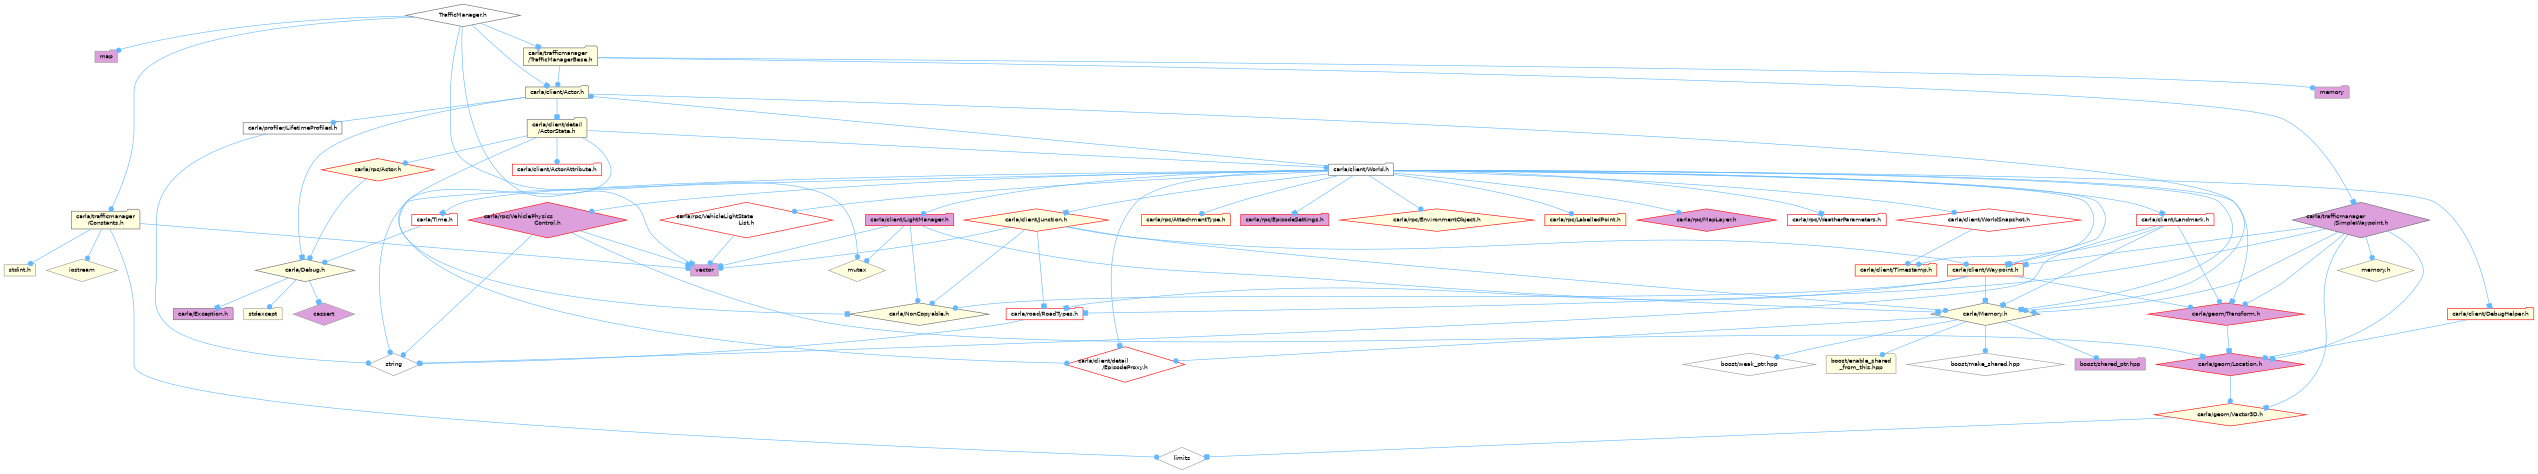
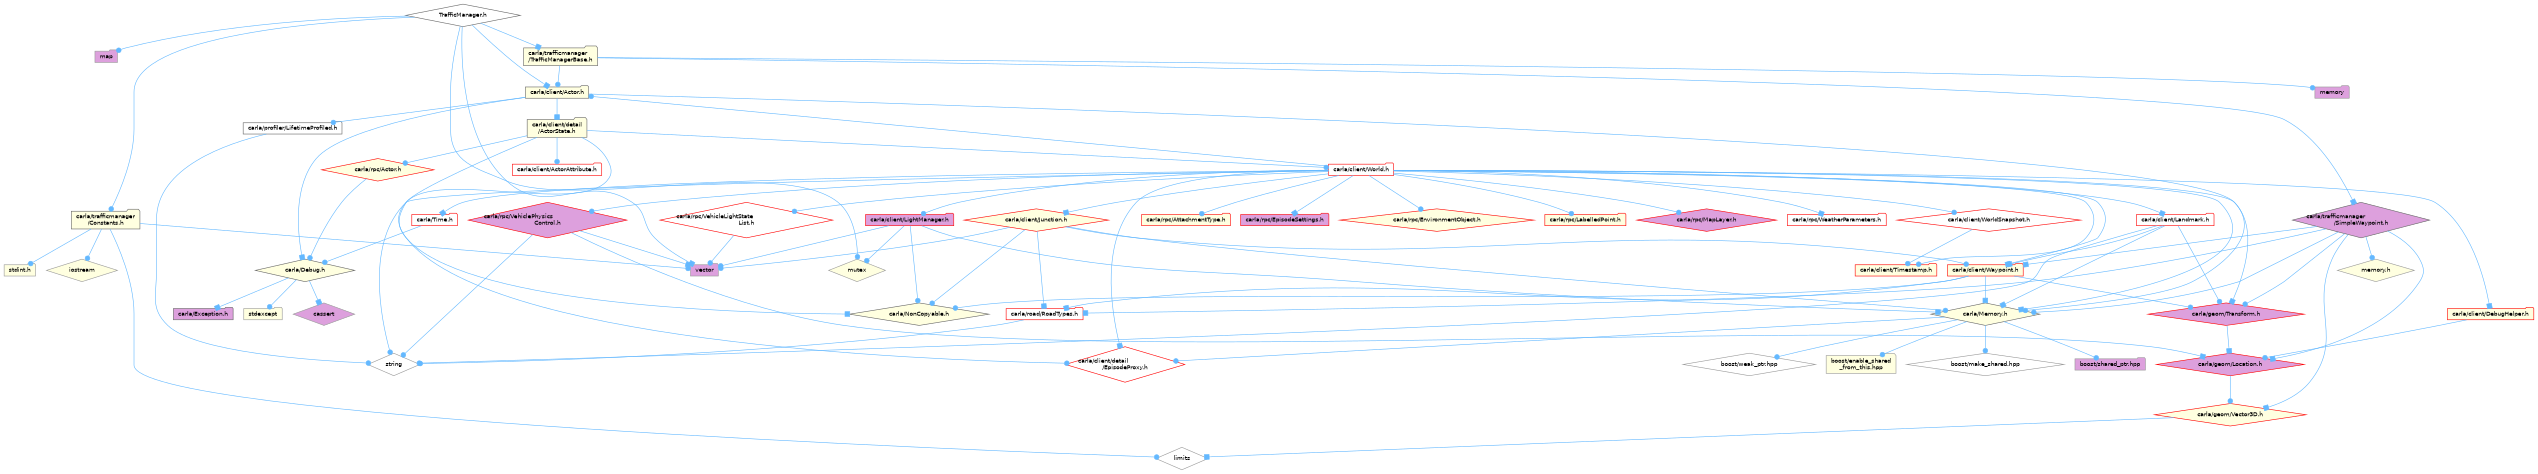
node "carla/client/World.h": color grey40 -> red
